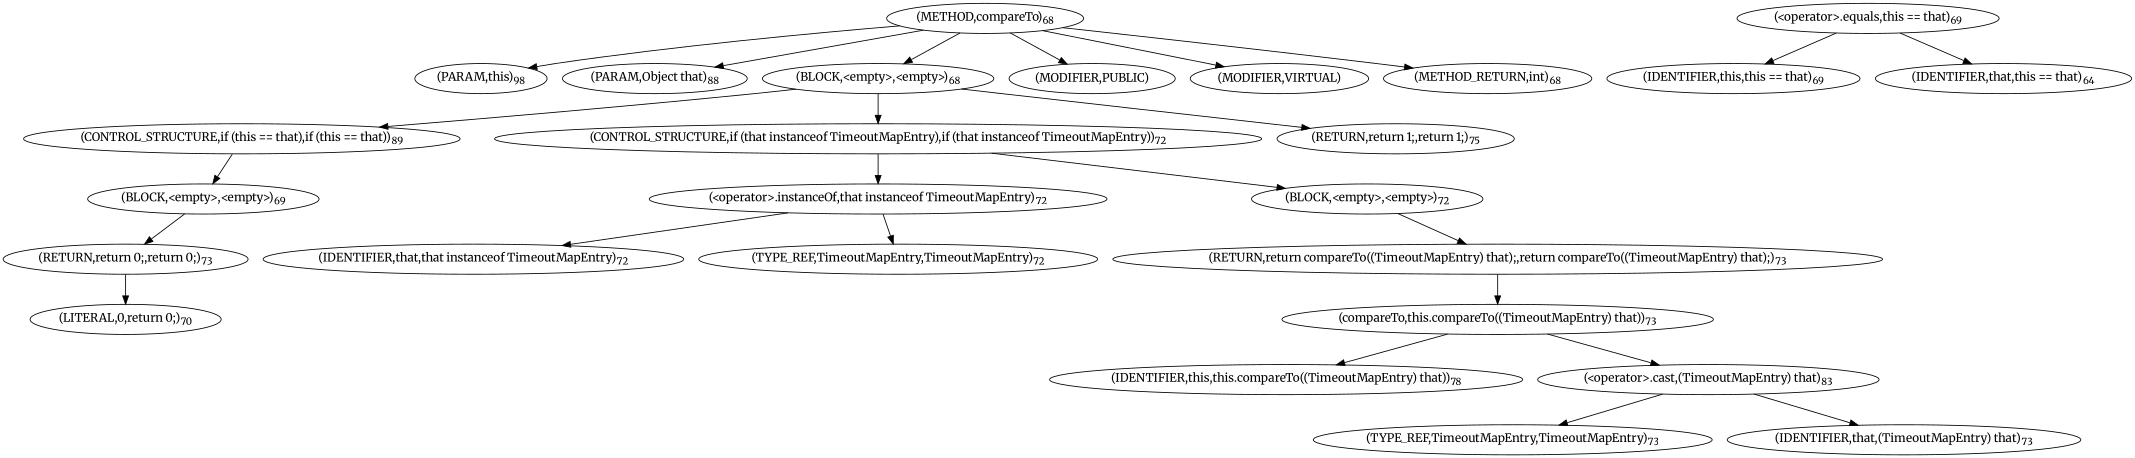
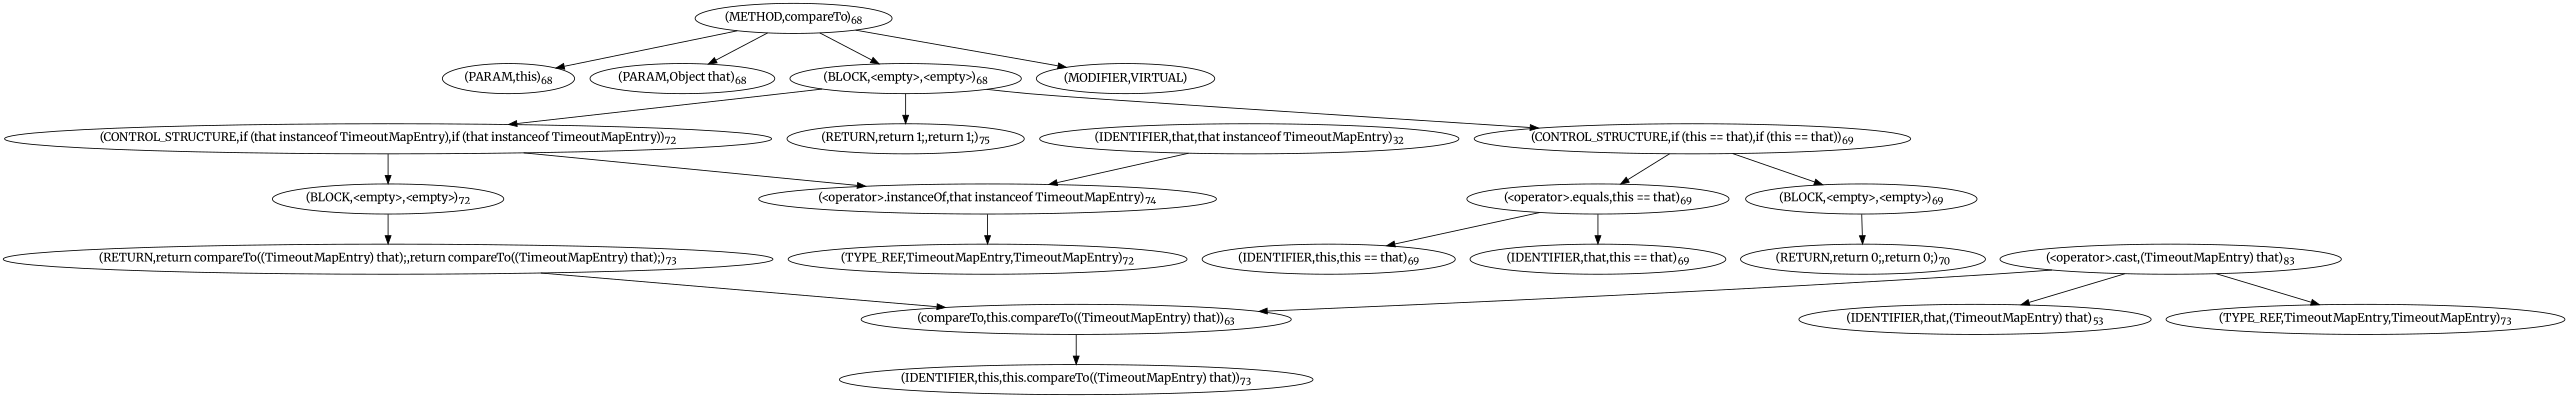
node "(PARAM,this)": text "98" -> "68"
node "(PARAM,Object that)": text "88" -> "68"
node "(IDENTIFIER,that,this == that)": text "64" -> "69"
node "(MODIFIER,PUBLIC)": removed
node "(METHOD_RETURN,int)": removed
node "(CONTROL_STRUCTURE,if (this == that),if (this == that))": text "89" -> "69"
edge "(CONTROL_STRUCTURE,if (this == that),if (this == that))" -> "(<operator>.equals,this == that)": added
node "(<operator>.instanceOf,that instanceof TimeoutMapEntry)": text "72" -> "74"
edge "(<operator>.instanceOf,that instanceof TimeoutMapEntry)" -> "(IDENTIFIER,that,that instanceof TimeoutMapEntry)": reversed
node "(RETURN,return 0;,return 0;)": text "73" -> "70"
node "(IDENTIFIER,that,that instanceof TimeoutMapEntry)": text "72" -> "32"
node "(compareTo,this.compareTo((TimeoutMapEntry) that))": text "73" -> "63"
node "(LITERAL,0,return 0;)": removed
edge "(compareTo,this.compareTo((TimeoutMapEntry) that))" -> "(<operator>.cast,(TimeoutMapEntry) that)": reversed
node "(IDENTIFIER,this,this.compareTo((TimeoutMapEntry) that))": text "78" -> "73"
node "(IDENTIFIER,that,(TimeoutMapEntry) that)": text "73" -> "53"
